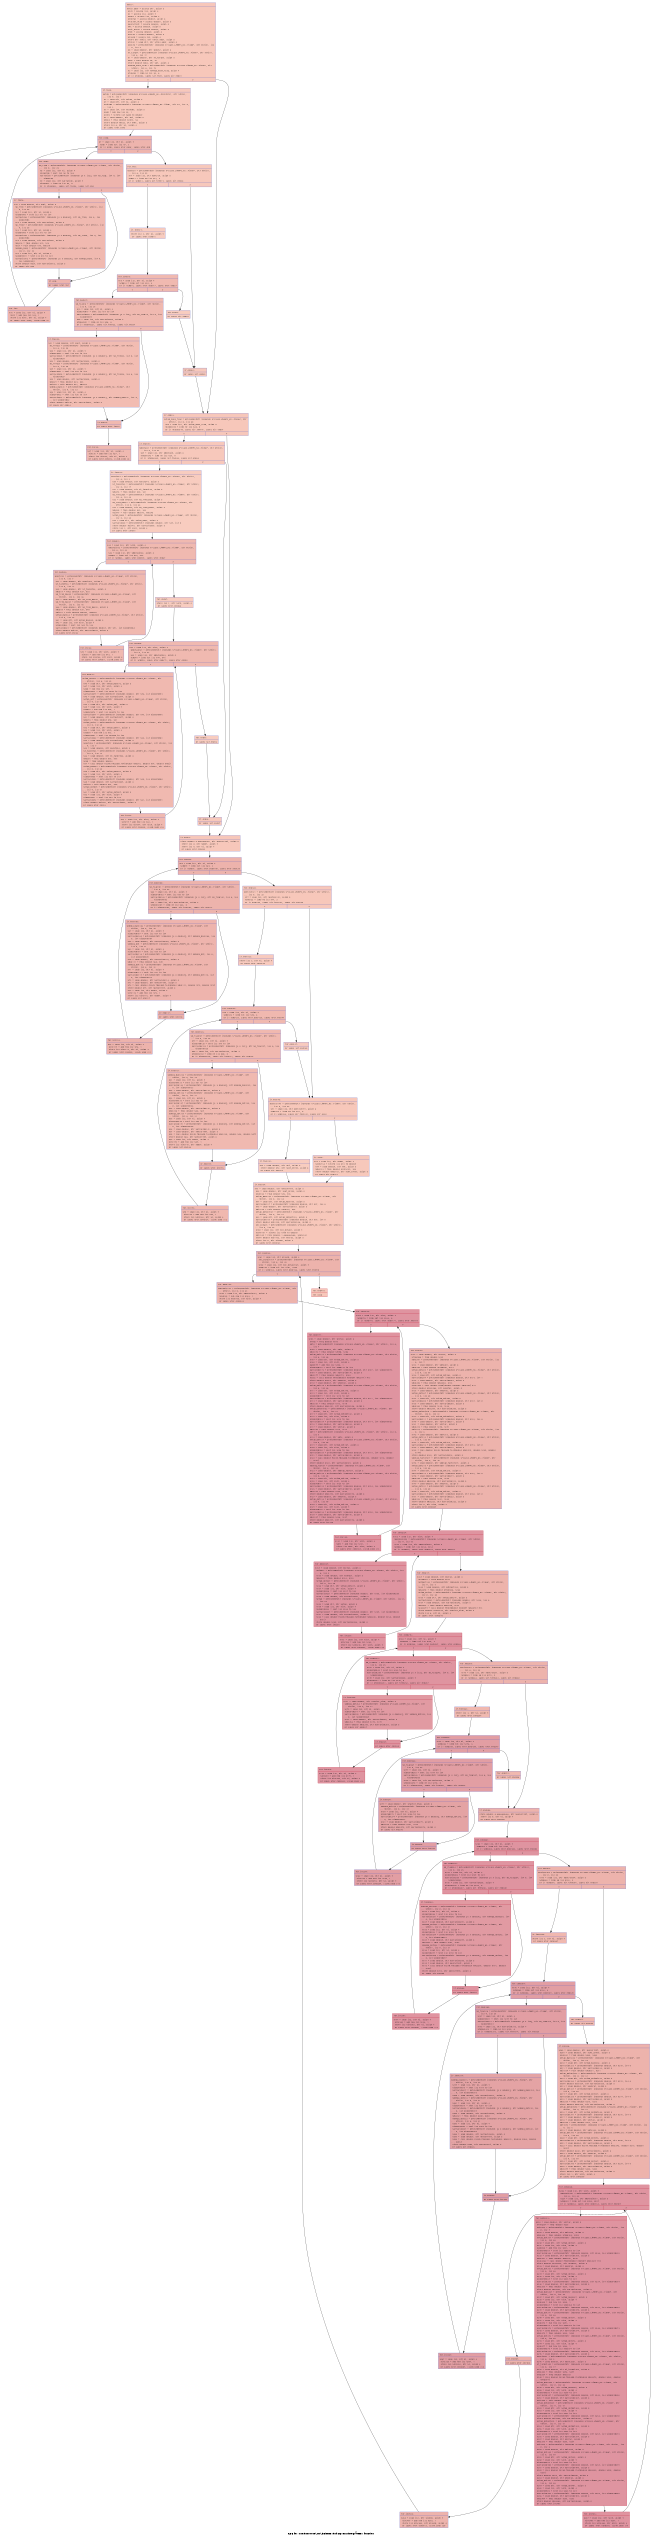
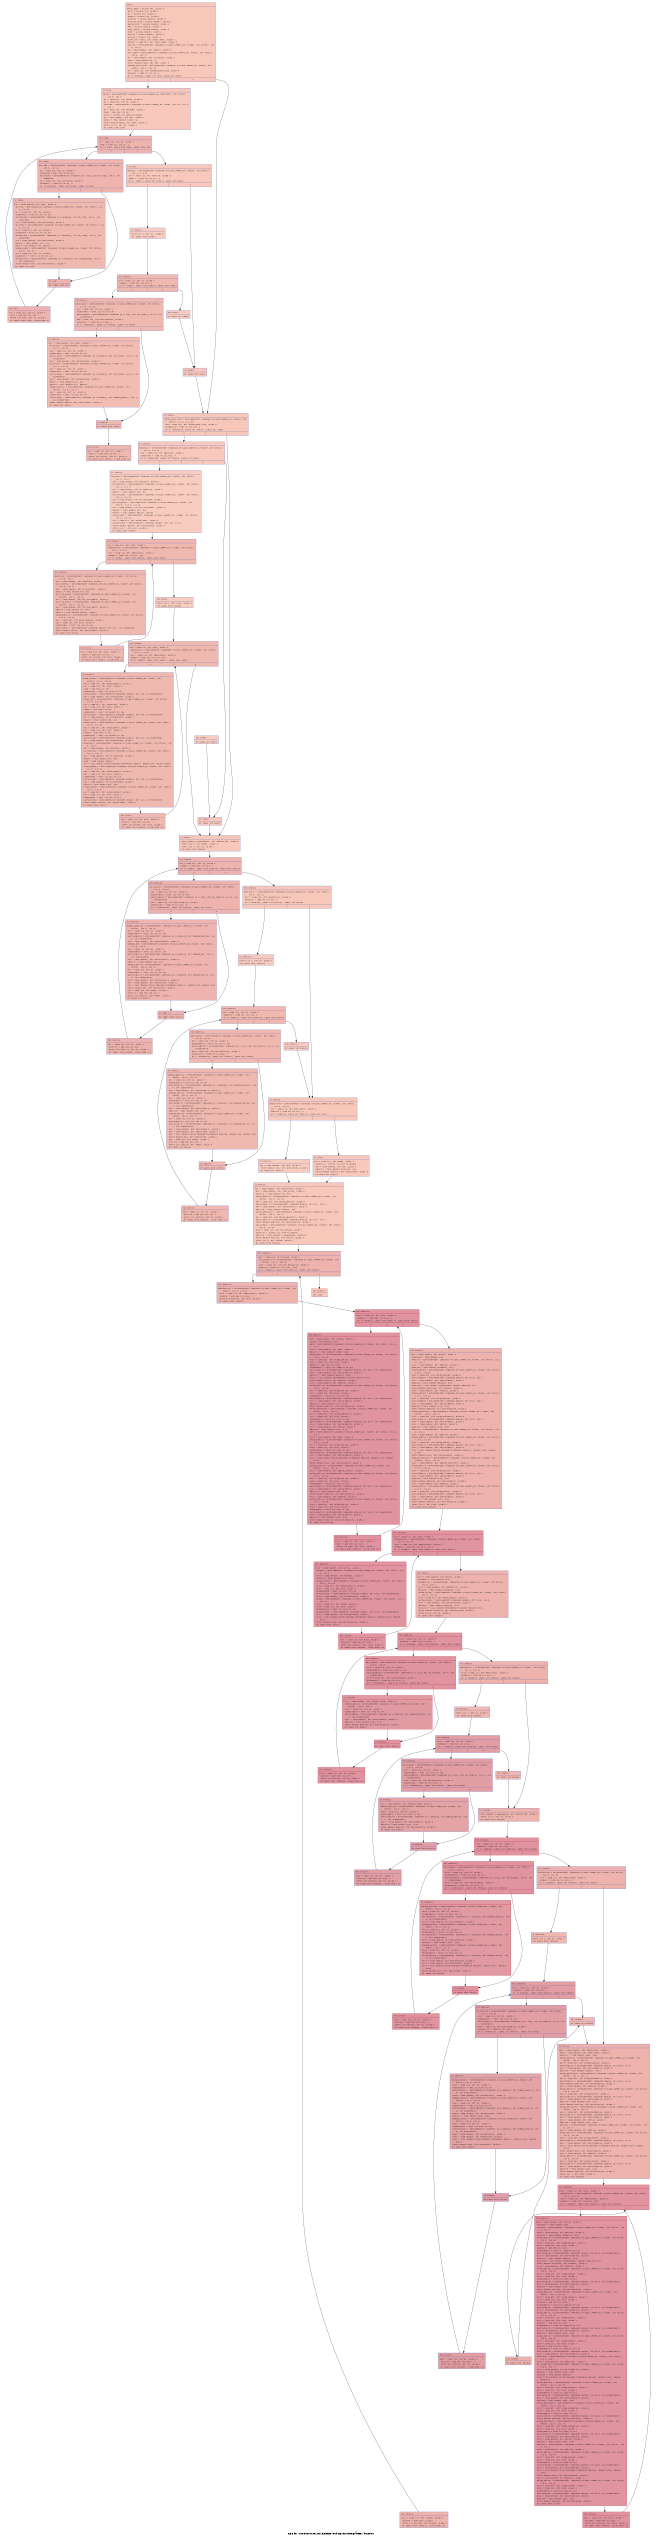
edge "for.cond68:" -> "for.end95:": now "for.cond68:" -> "if.end97:"
edge "for.end407:" -> "for.inc408:": now "for.end407:" -> "for.end329:"
